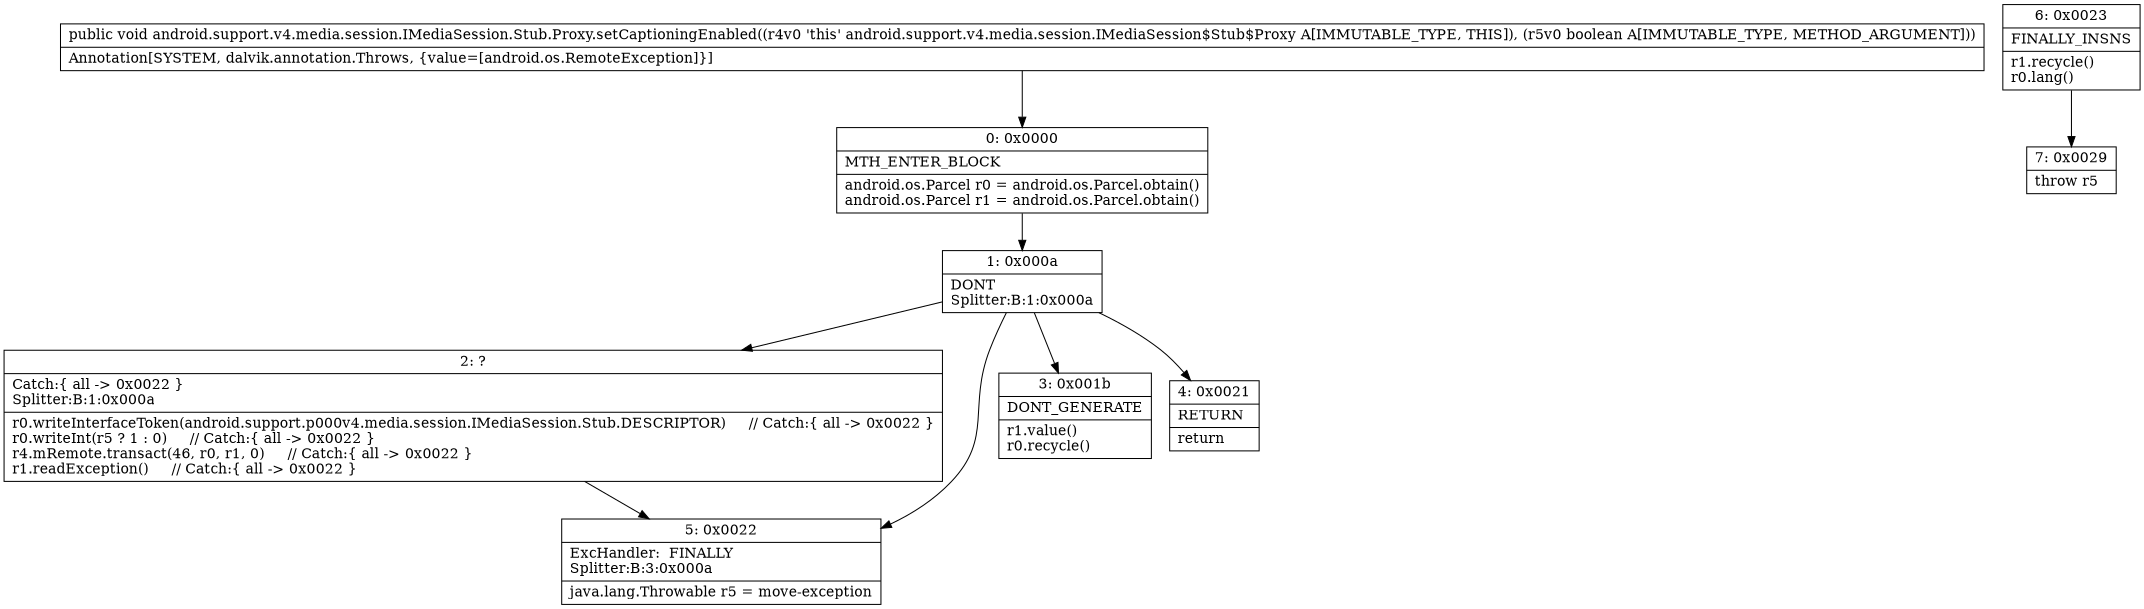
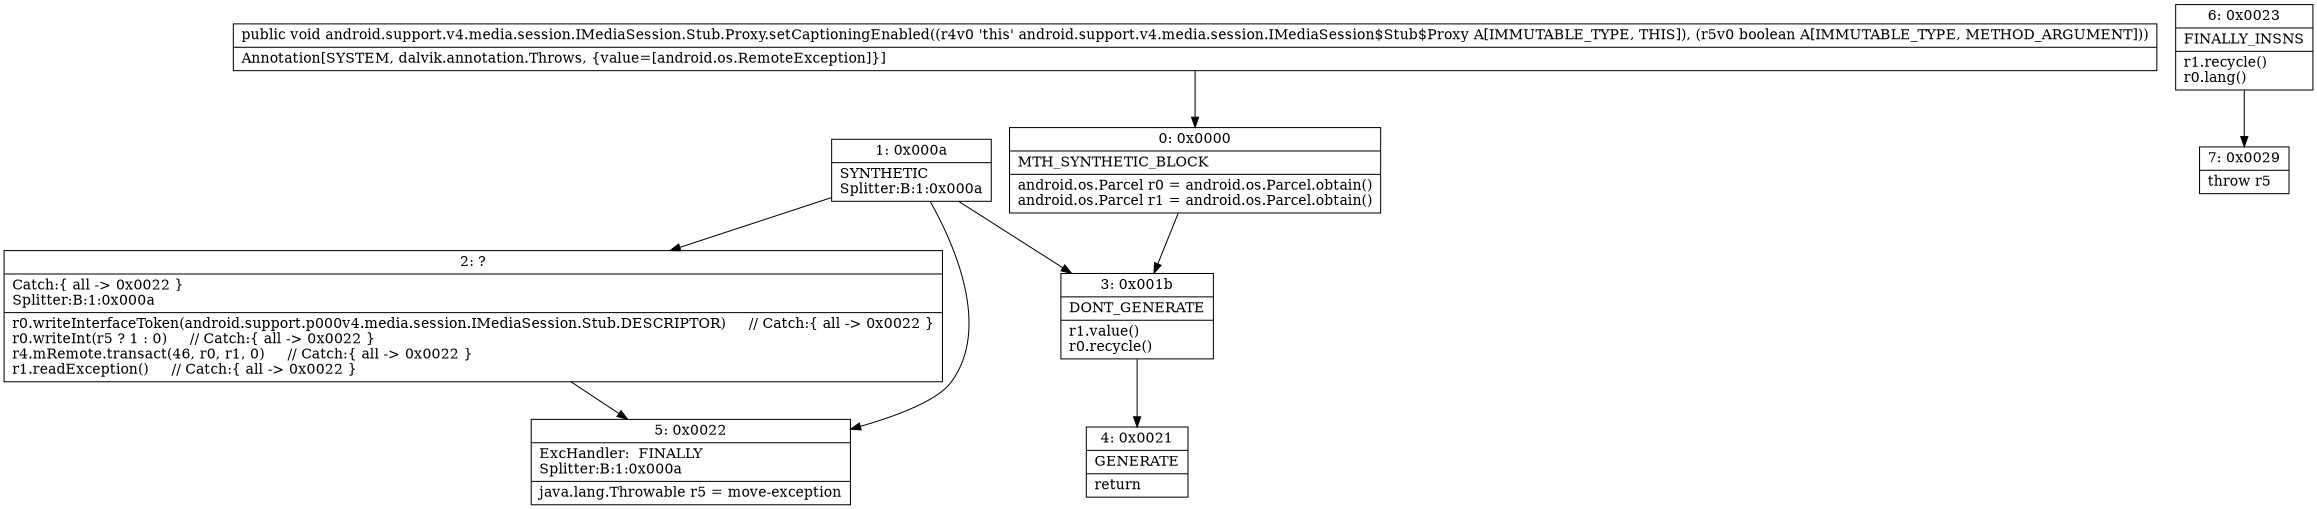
node "0: 0x0000": text "MTH_ENTER_BLOCK" -> "MTH_SYNTHETIC_BLOCK"
edge "0: 0x0000" -> "1: 0x000a": now "0: 0x0000" -> "3: 0x001b"
node "1: 0x000a": text "DONT" -> "SYNTHETIC"
edge "1: 0x000a" -> "4: 0x0021": now "3: 0x001b" -> "4: 0x0021"
node "4: 0x0021": text "RETURN" -> "GENERATE"
node "5: 0x0022": text "Splitter:B:3:0x000a" -> "Splitter:B:1:0x000a"
